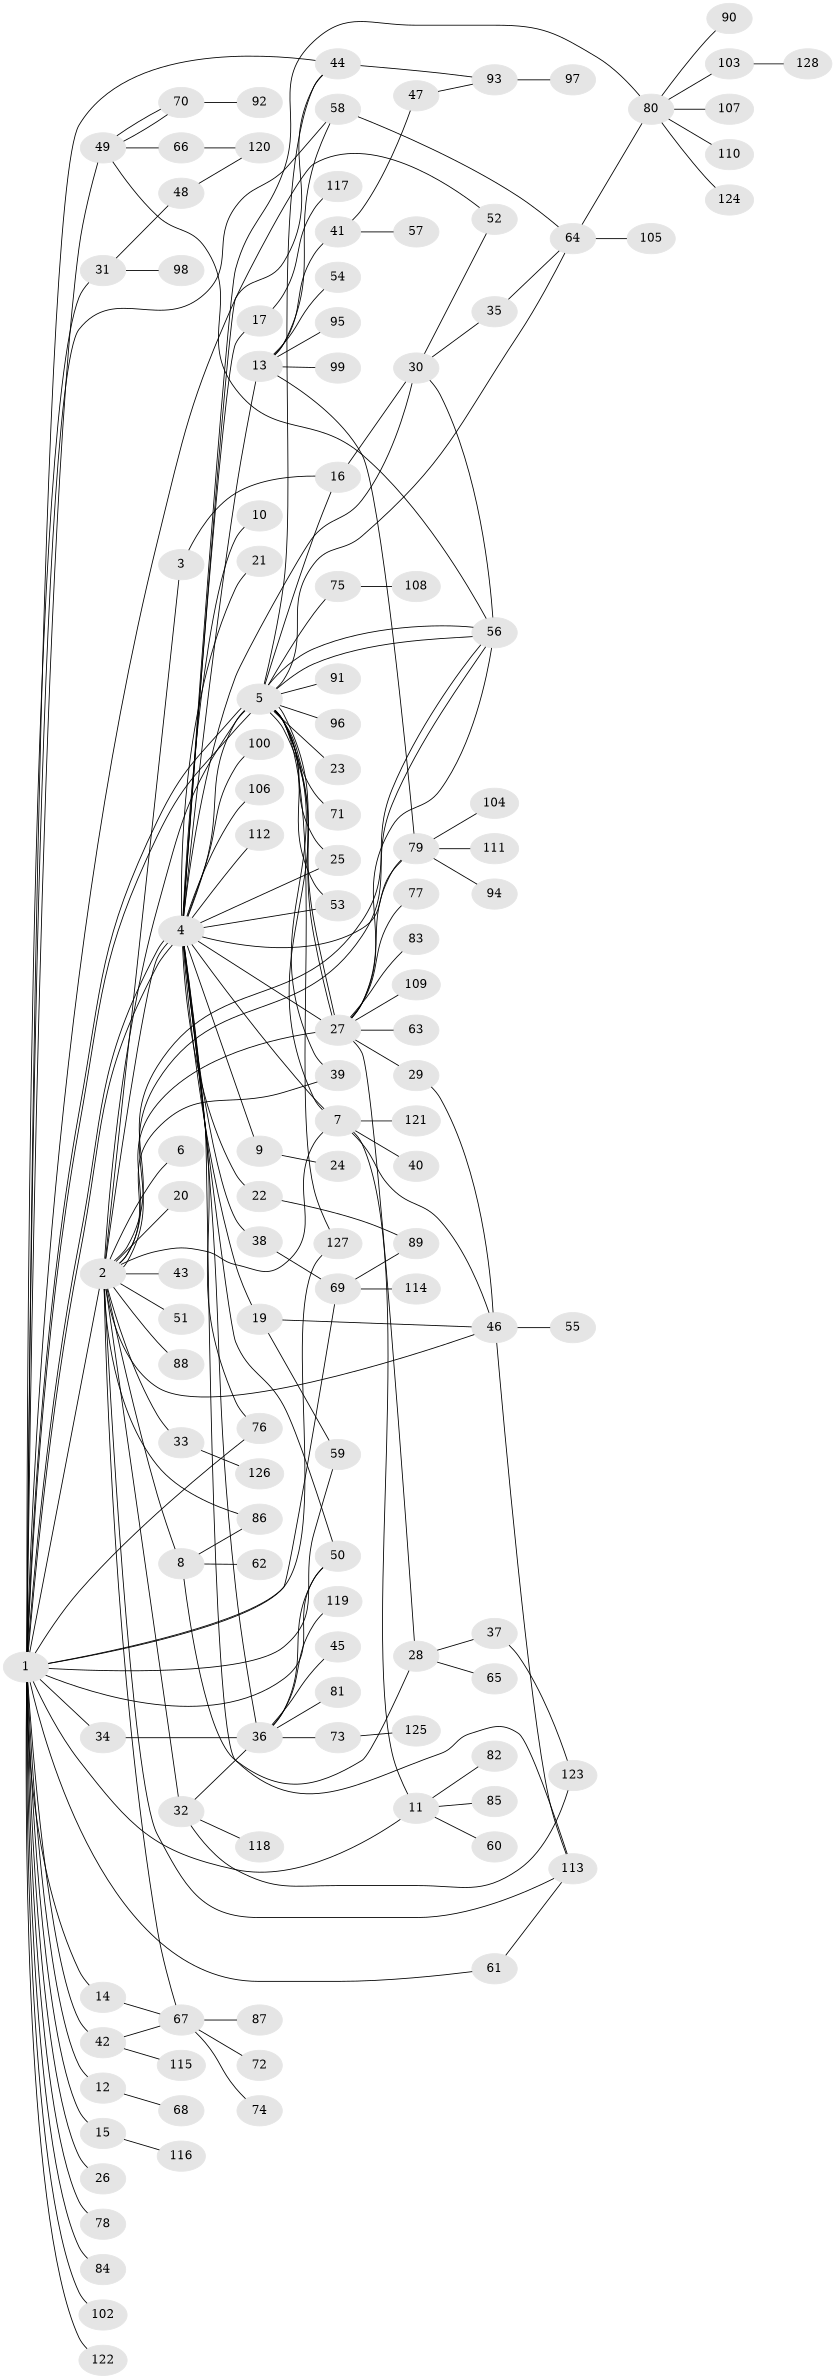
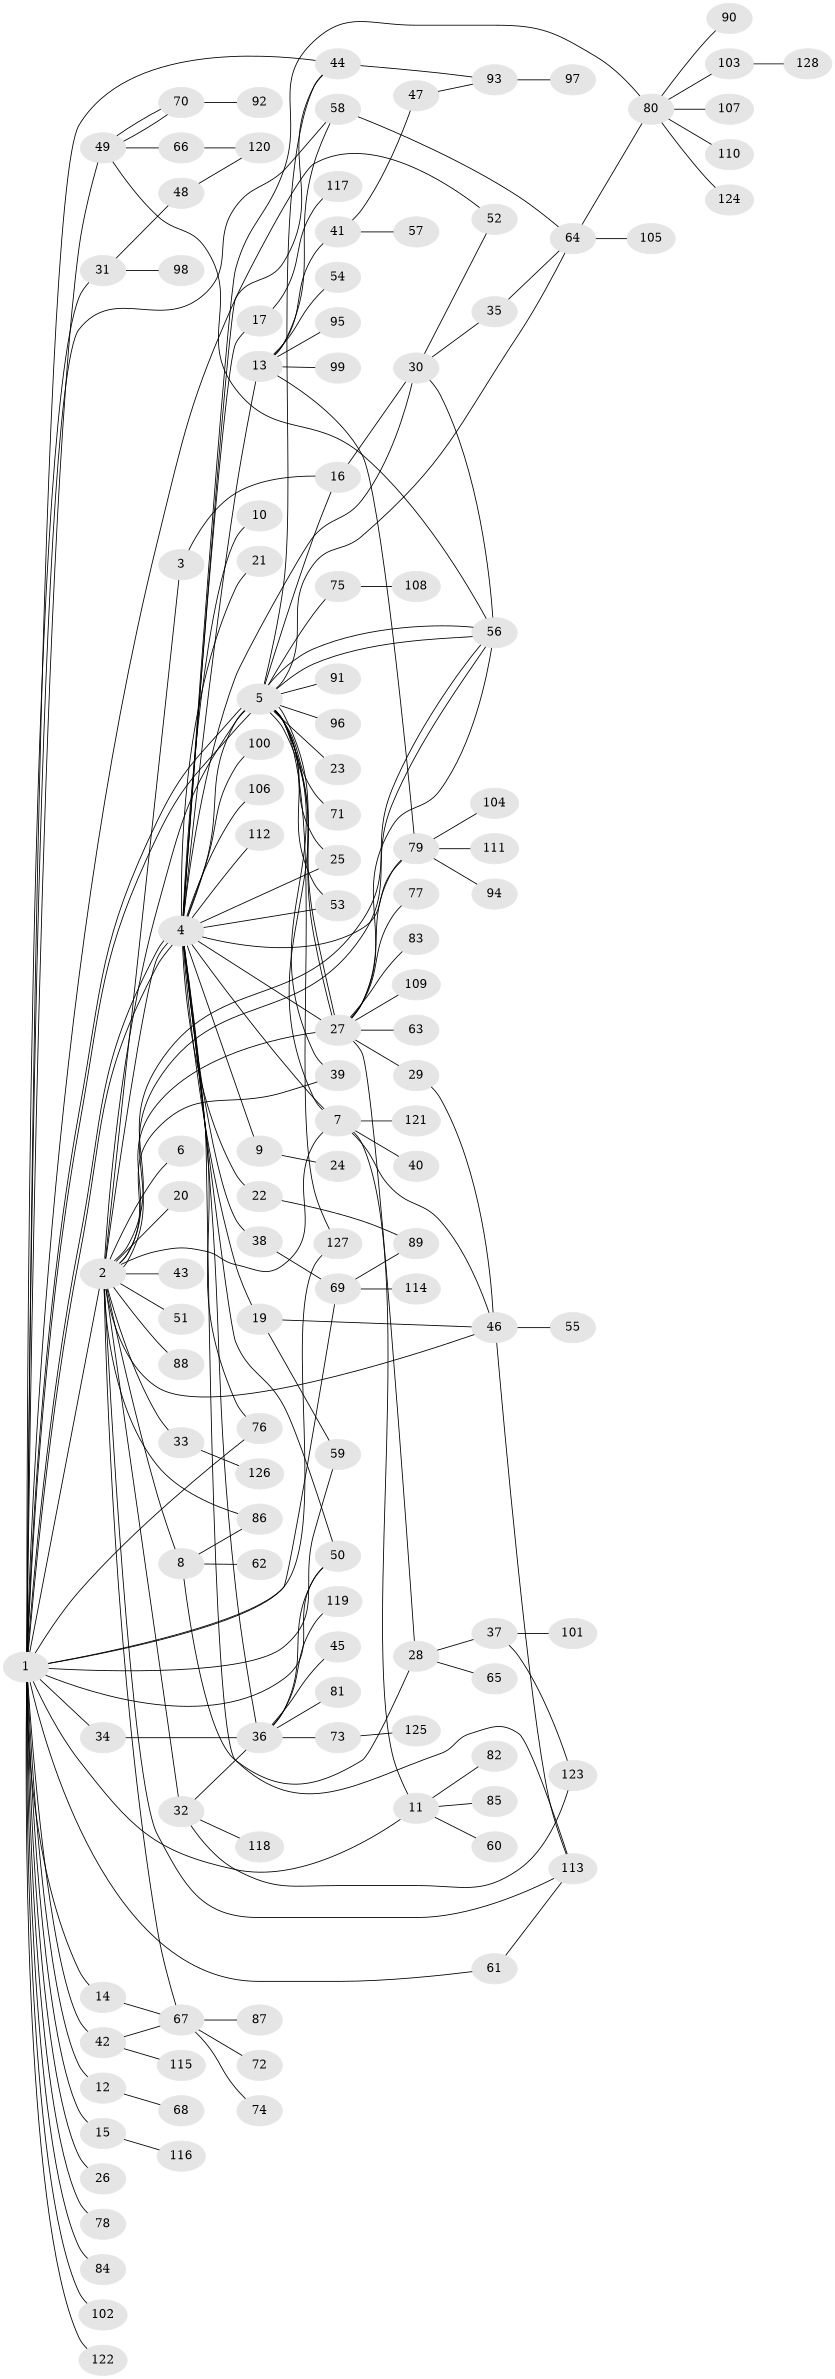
node "101": added
